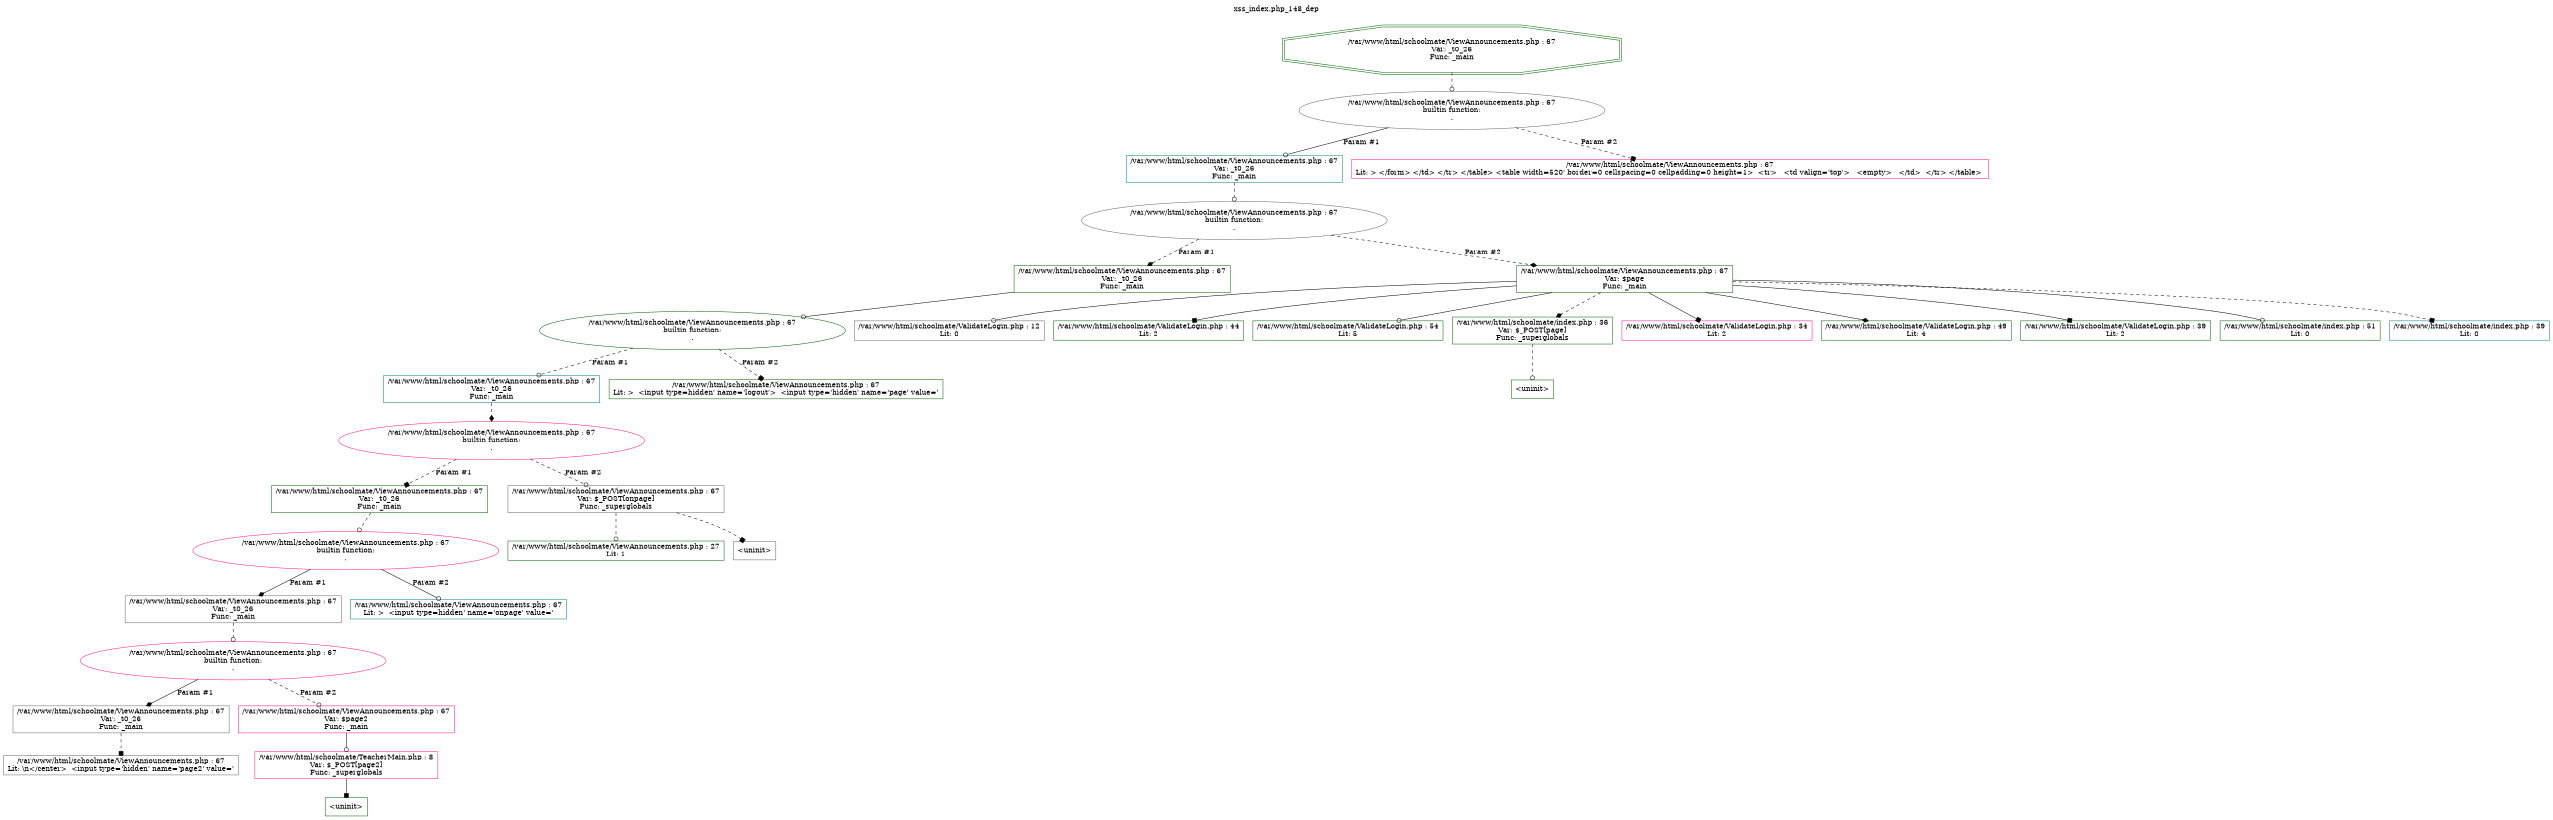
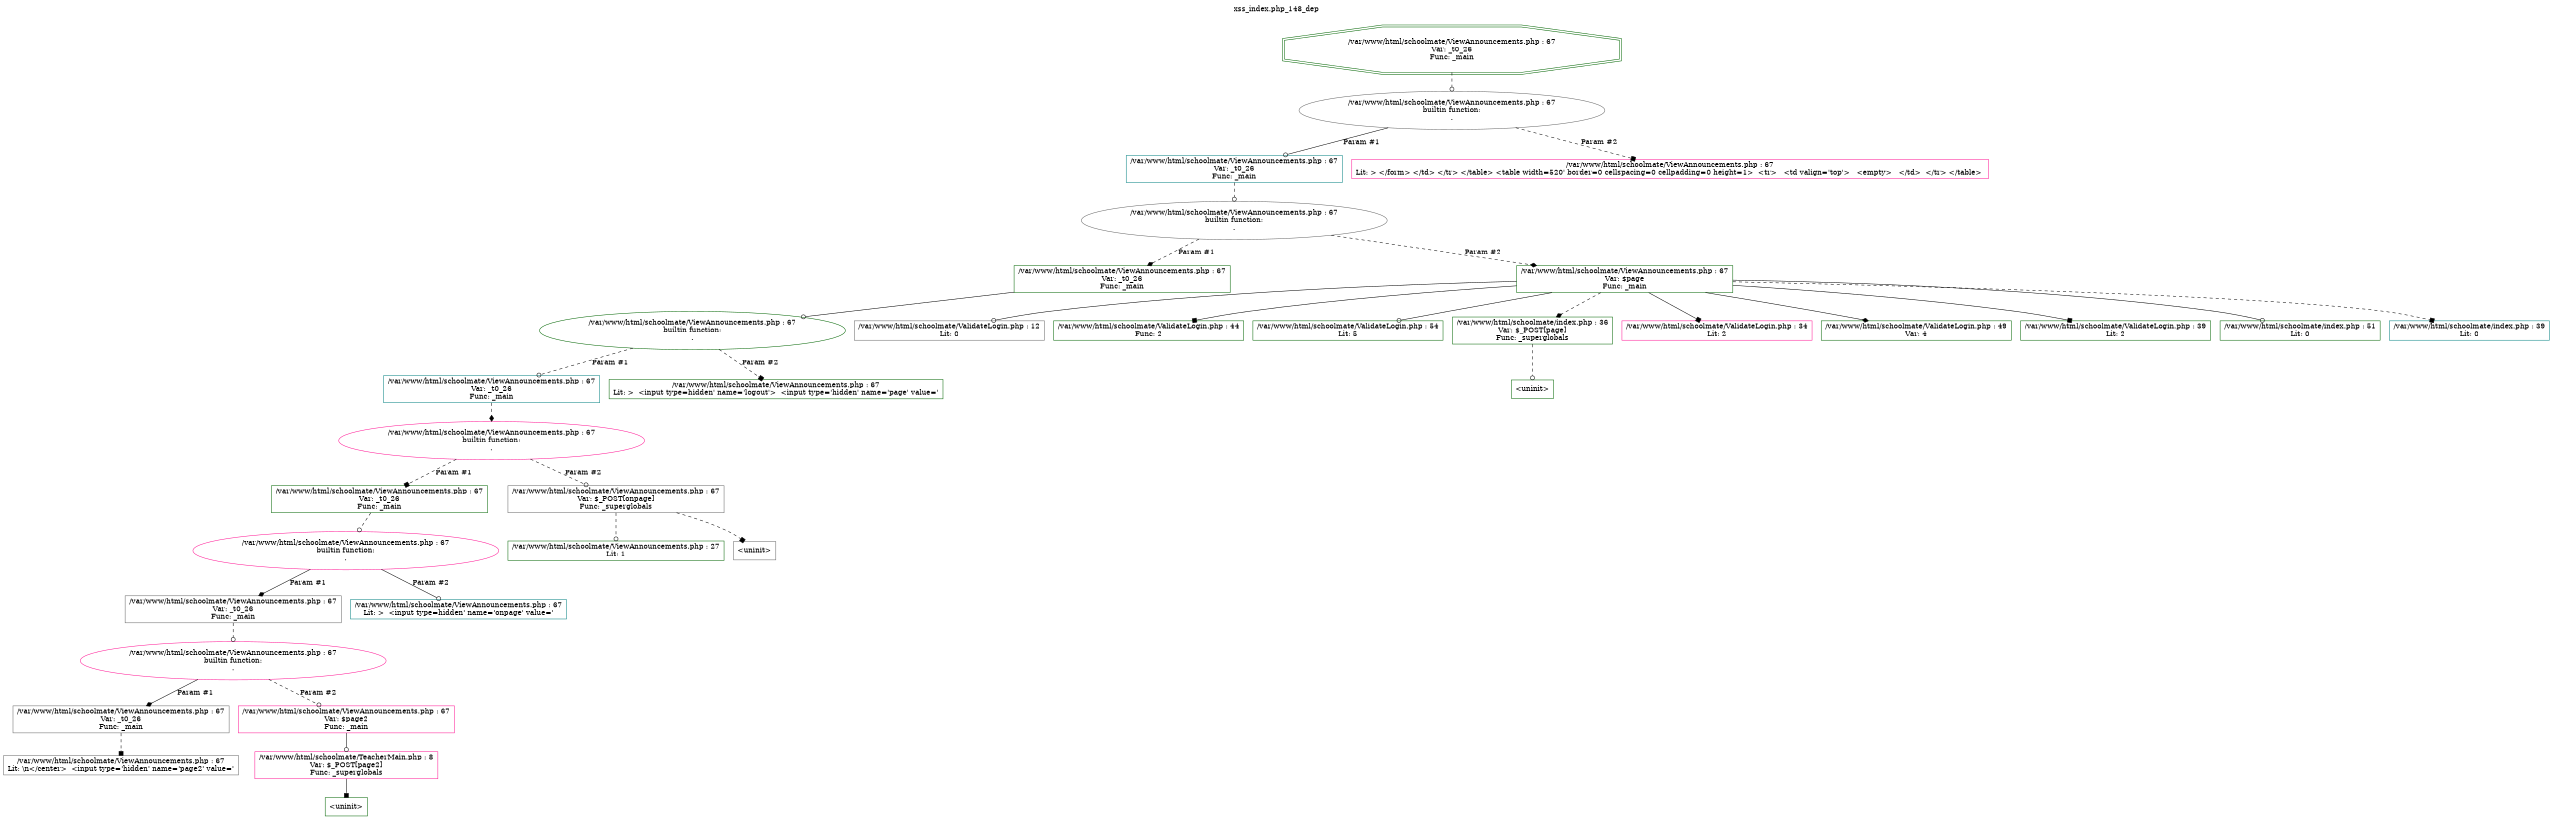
node "/var/www/html/schoolmate/ValidateLogin.php : 44 Lit: 2": label "/var/www/html/schoolmate/ValidateLogin.php : 44 Lit: 2" -> "/var/www/html/schoolmate/ValidateLogin.php : 44 Func: 2"
node "/var/www/html/schoolmate/ValidateLogin.php : 49 Lit: 4": label "/var/www/html/schoolmate/ValidateLogin.php : 49 Lit: 4" -> "/var/www/html/schoolmate/ValidateLogin.php : 49 Var: 4"
